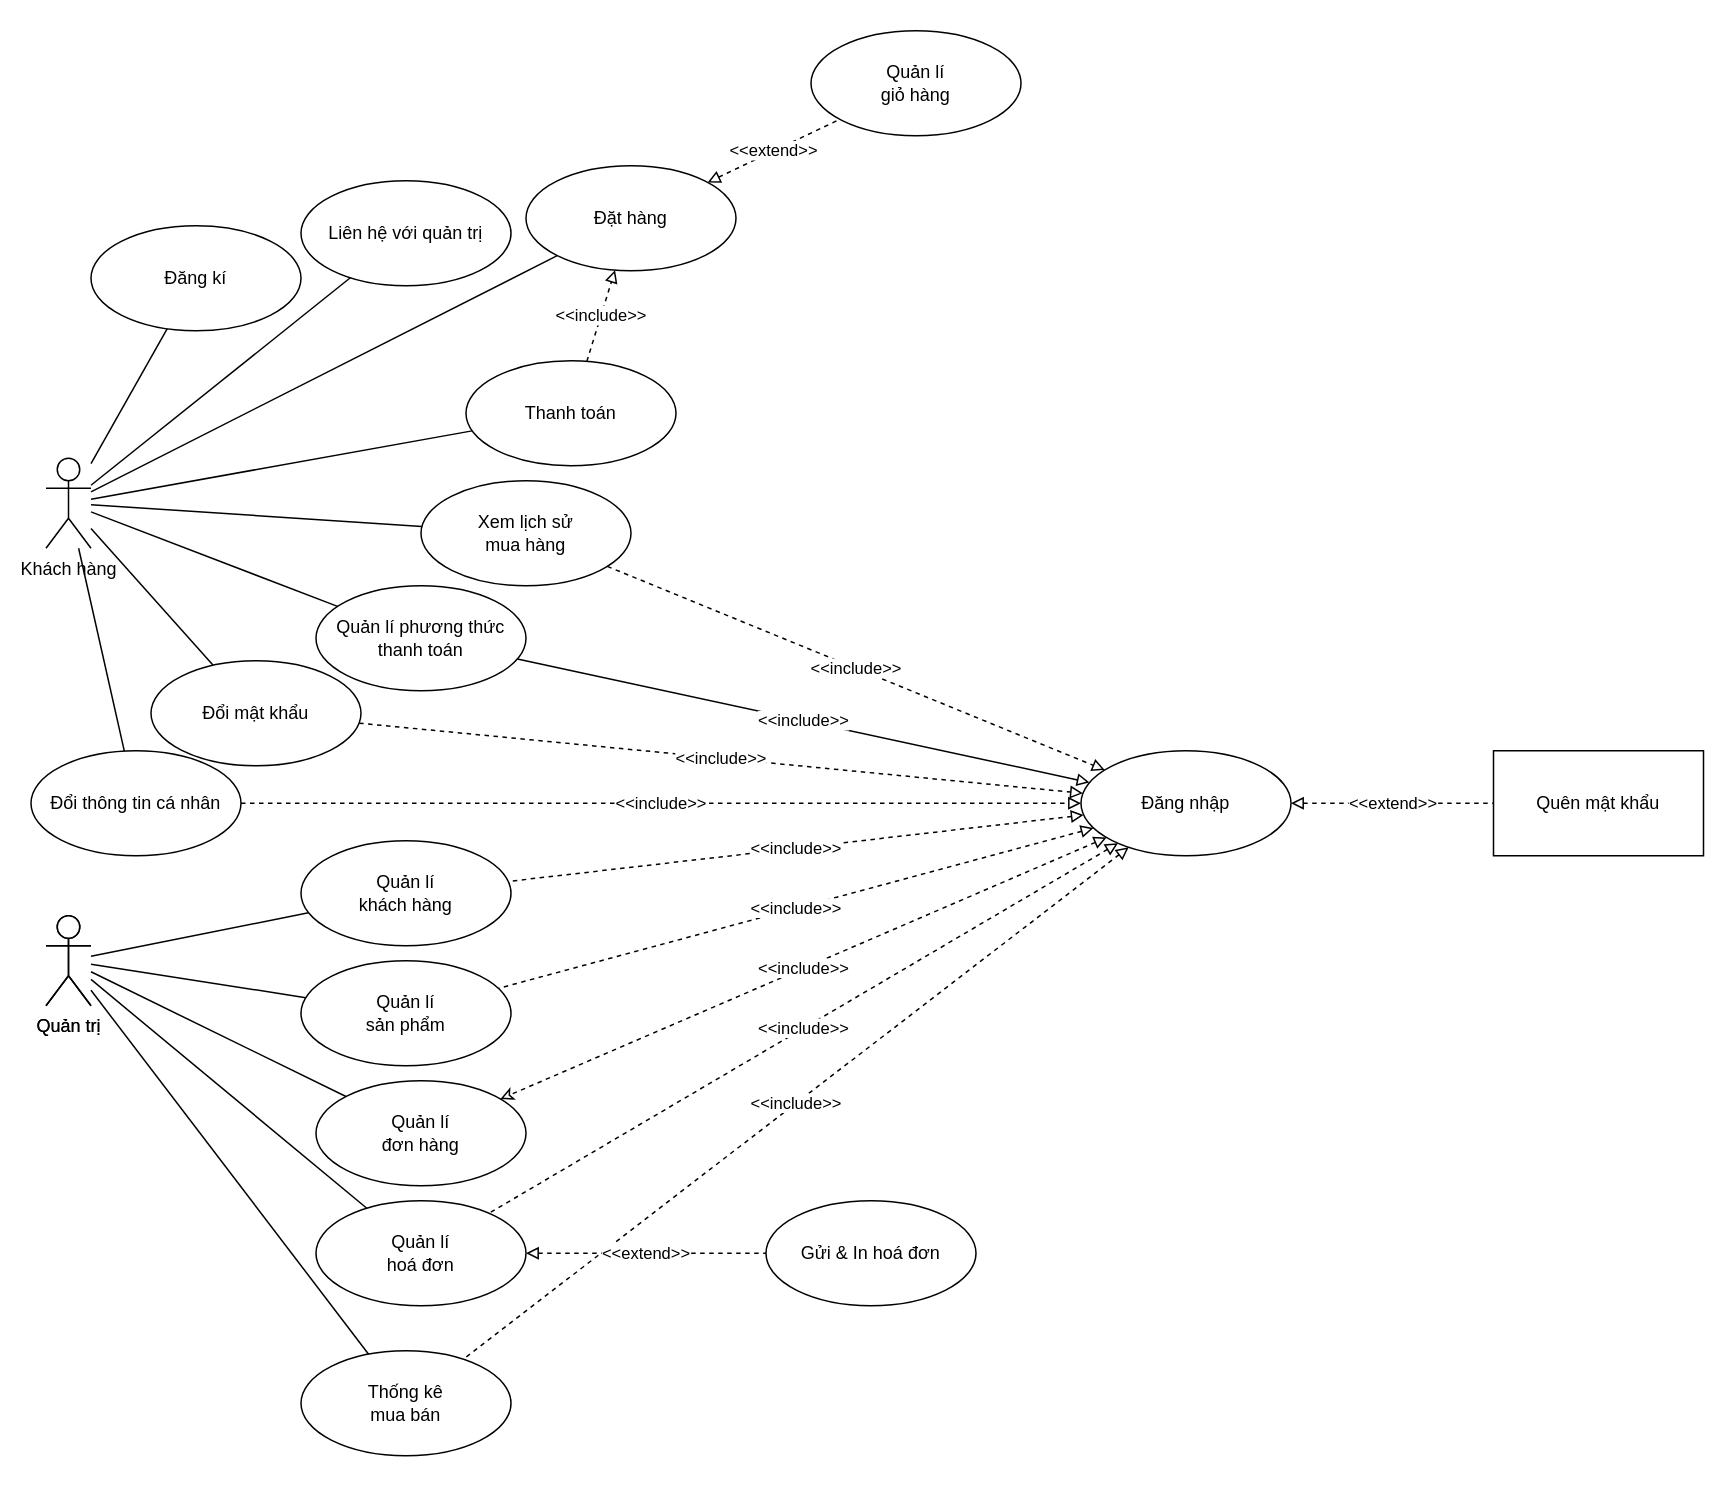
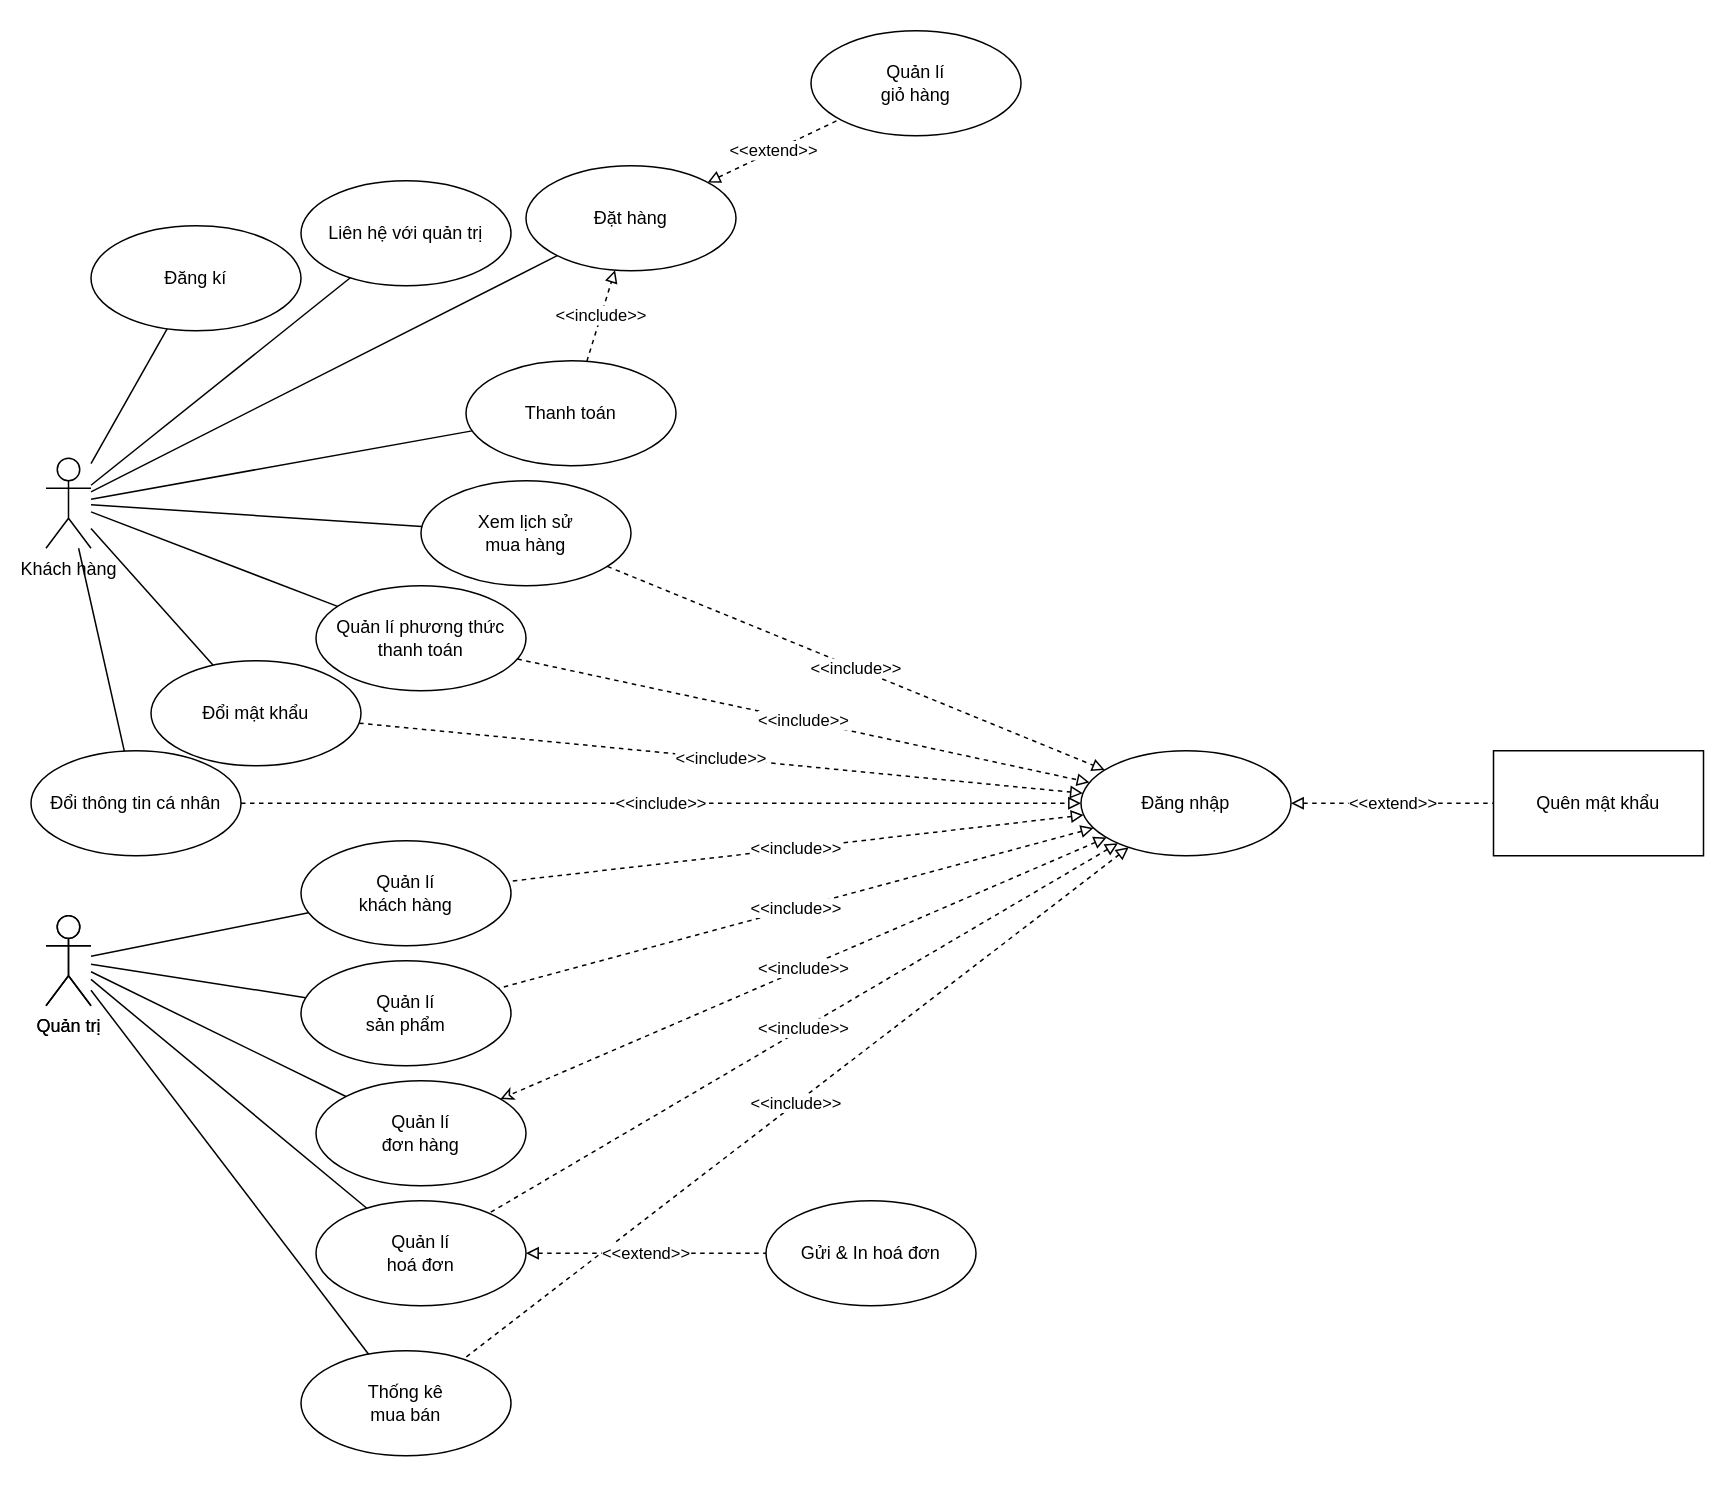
edge "Quản lí phương thức thanh toán" -> "Đăng nhập": style solid -> dashed
